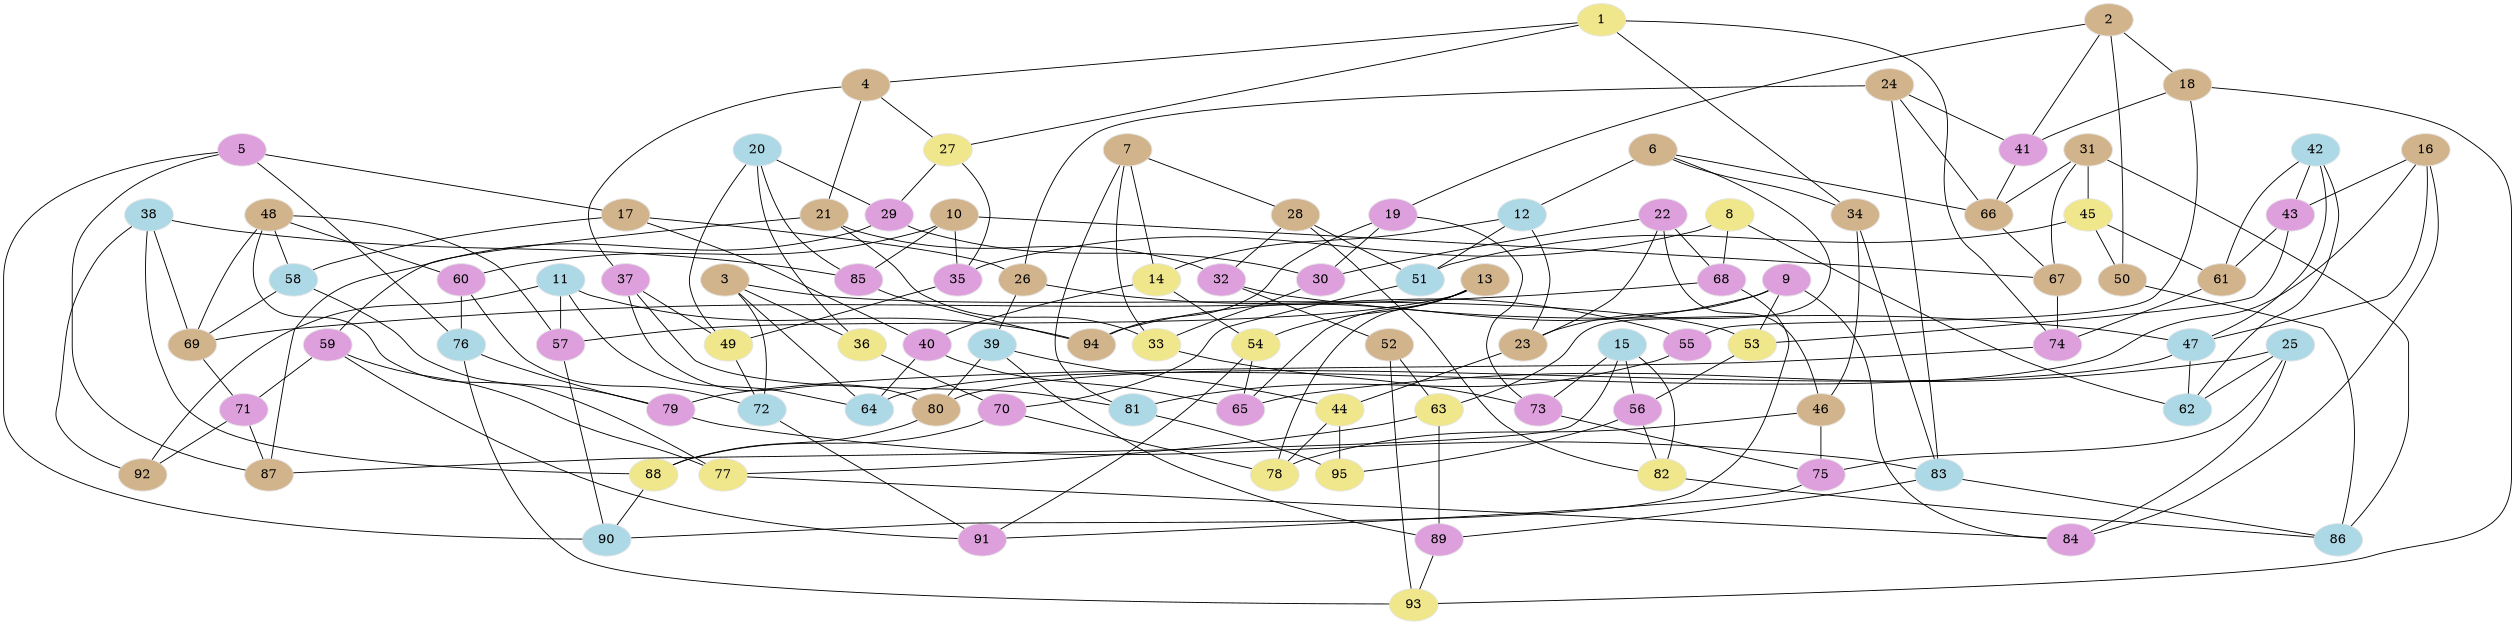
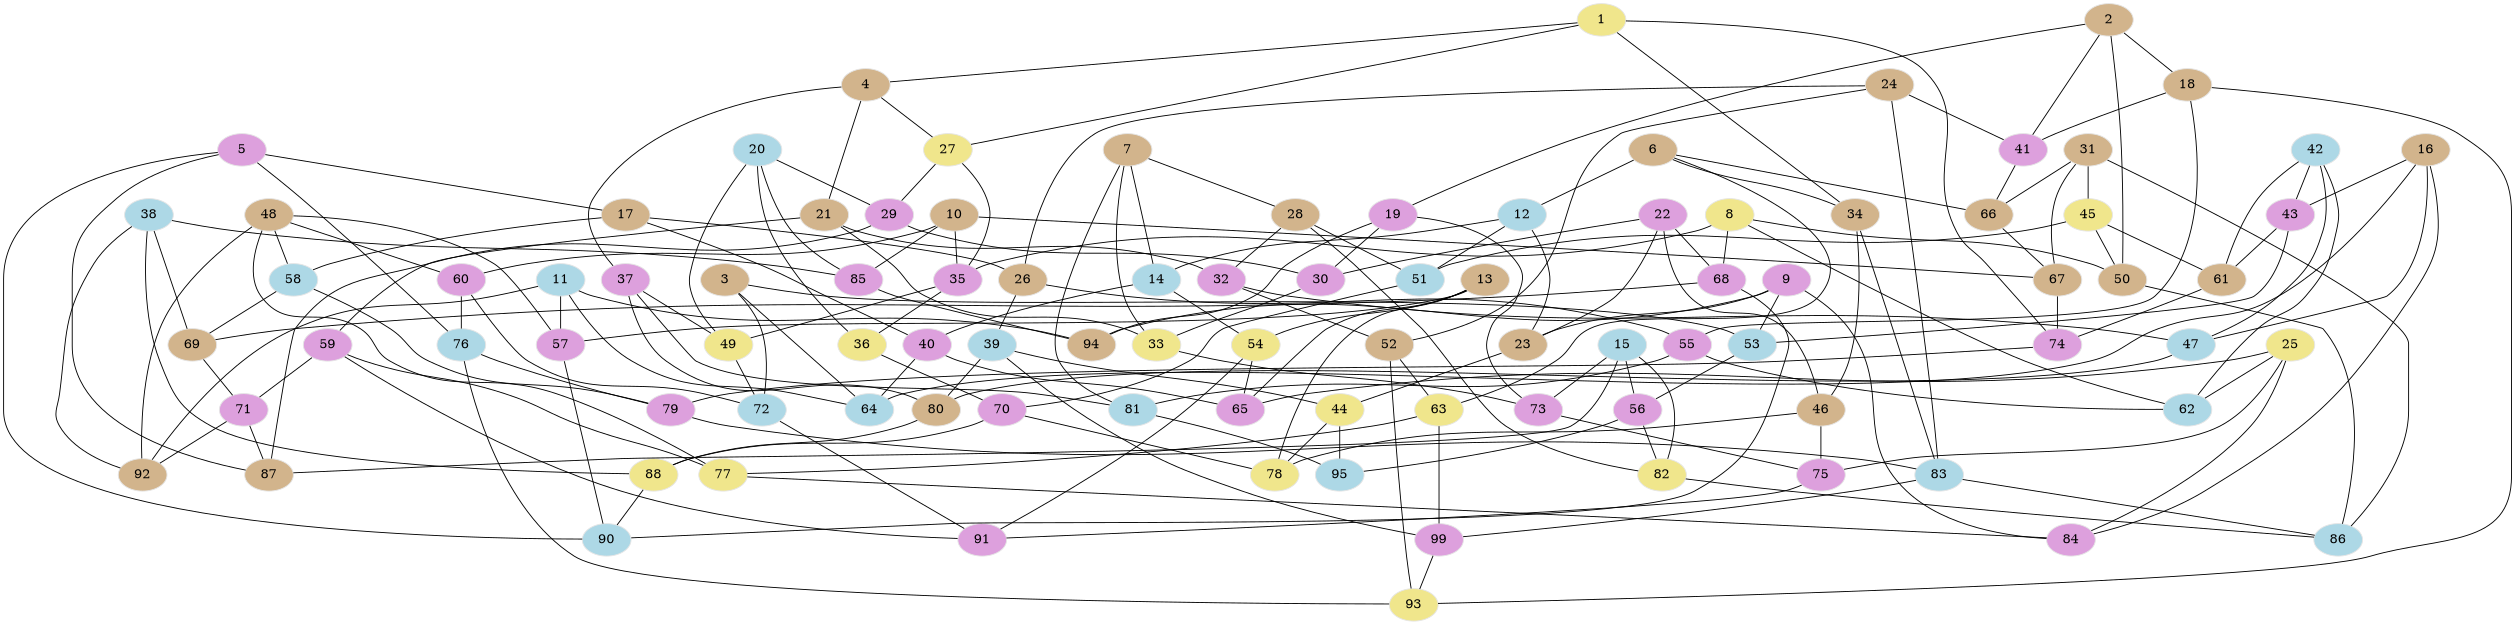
edge "24" -- "66": now "24" -- "52"
edge "8" -- "50": added
edge "48" -- "69": now "48" -- "92"
node "14": fillcolor khaki -> lightblue
edge "3" -- "36": now "35" -- "36"
node "53": fillcolor khaki -> lightblue
node "25": fillcolor lightblue -> khaki
edge "47" -- "62": now "55" -- "62"
node "95": fillcolor khaki -> lightblue
node "89": label "89" -> "99"
